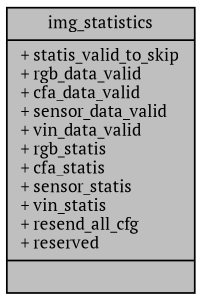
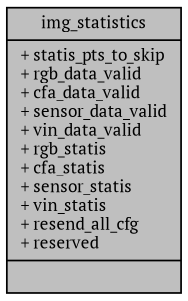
node "img_statistics": text "+ statis_valid_to_skip" -> "+ statis_pts_to_skip"
